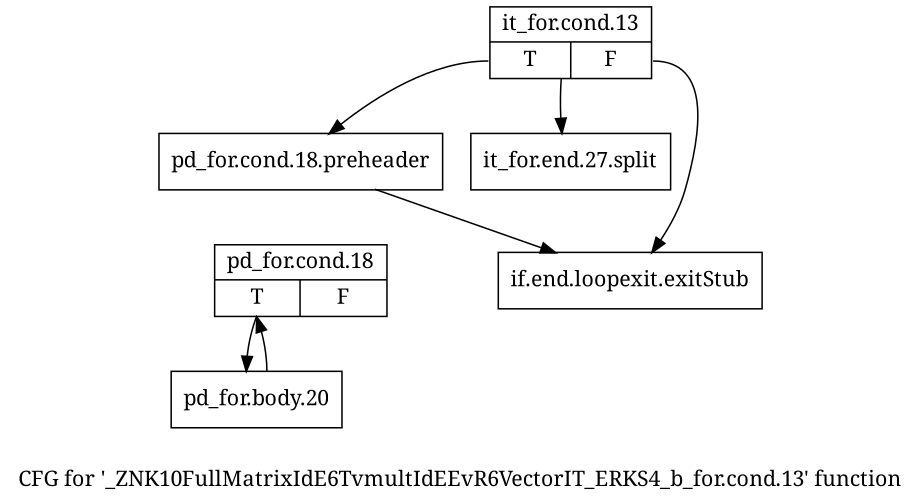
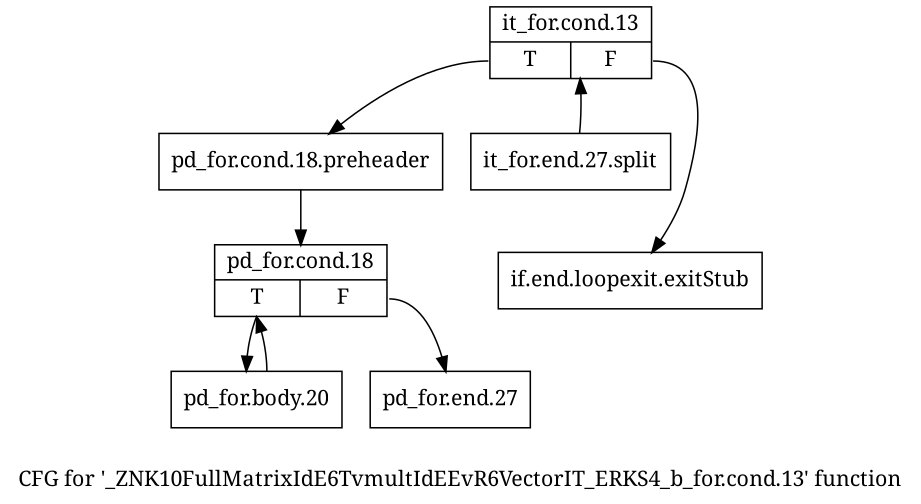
edge "it_for.cond.13" -> "it_for.end.27.split": reversed
edge "pd_for.cond.18.preheader" -> "if.end.loopexit.exitStub": now "pd_for.cond.18.preheader" -> "pd_for.cond.18"
node "pd_for.end.27": added
